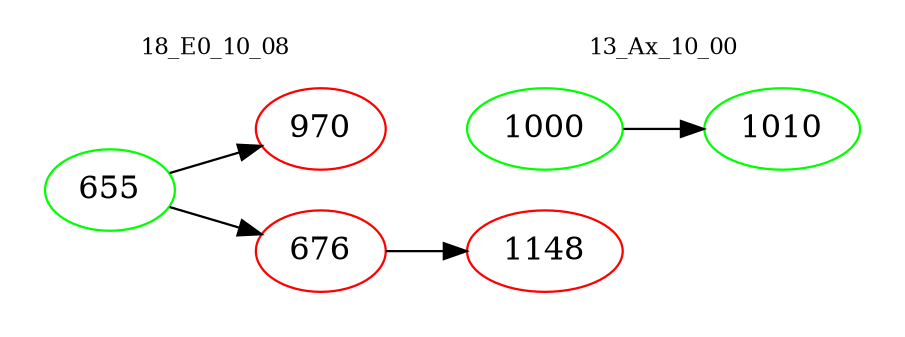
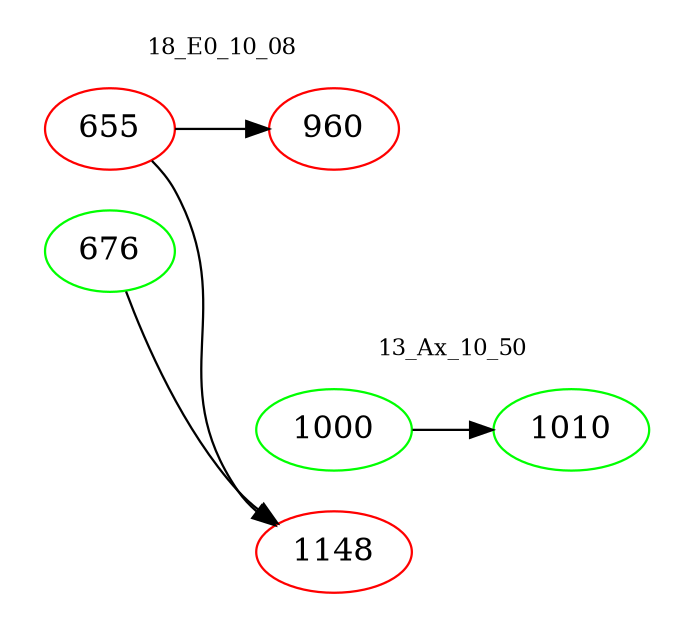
cluster "13_Ax_10_00": label "13_Ax_10_00" -> "13_Ax_10_50"
node "970": label "970" -> "960"
node "655": color green -> red
edge "655" -> "676": now "655" -> "1148"
node "676": color red -> green
